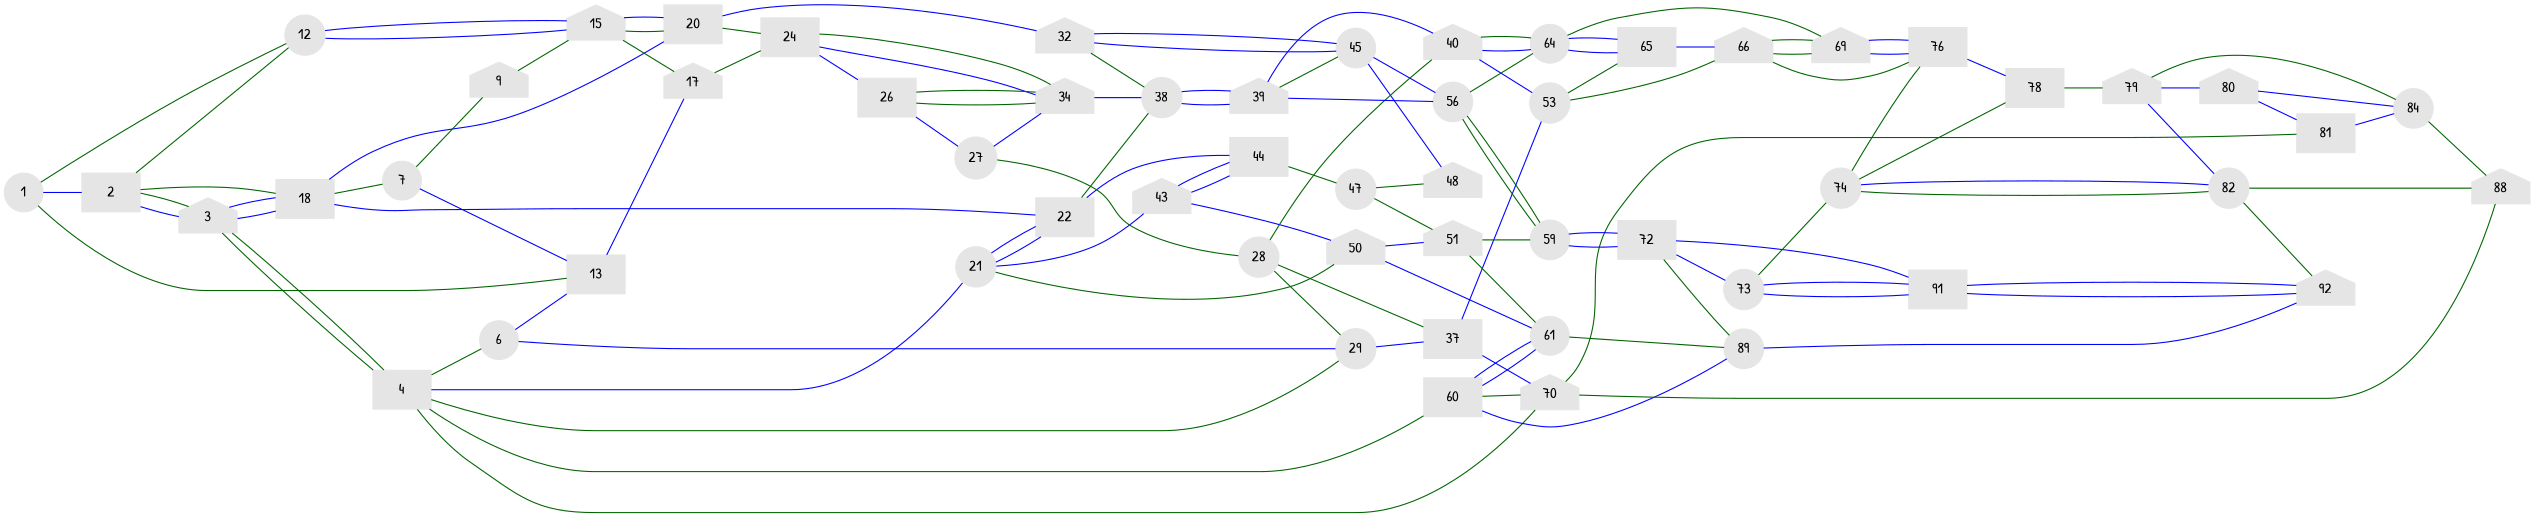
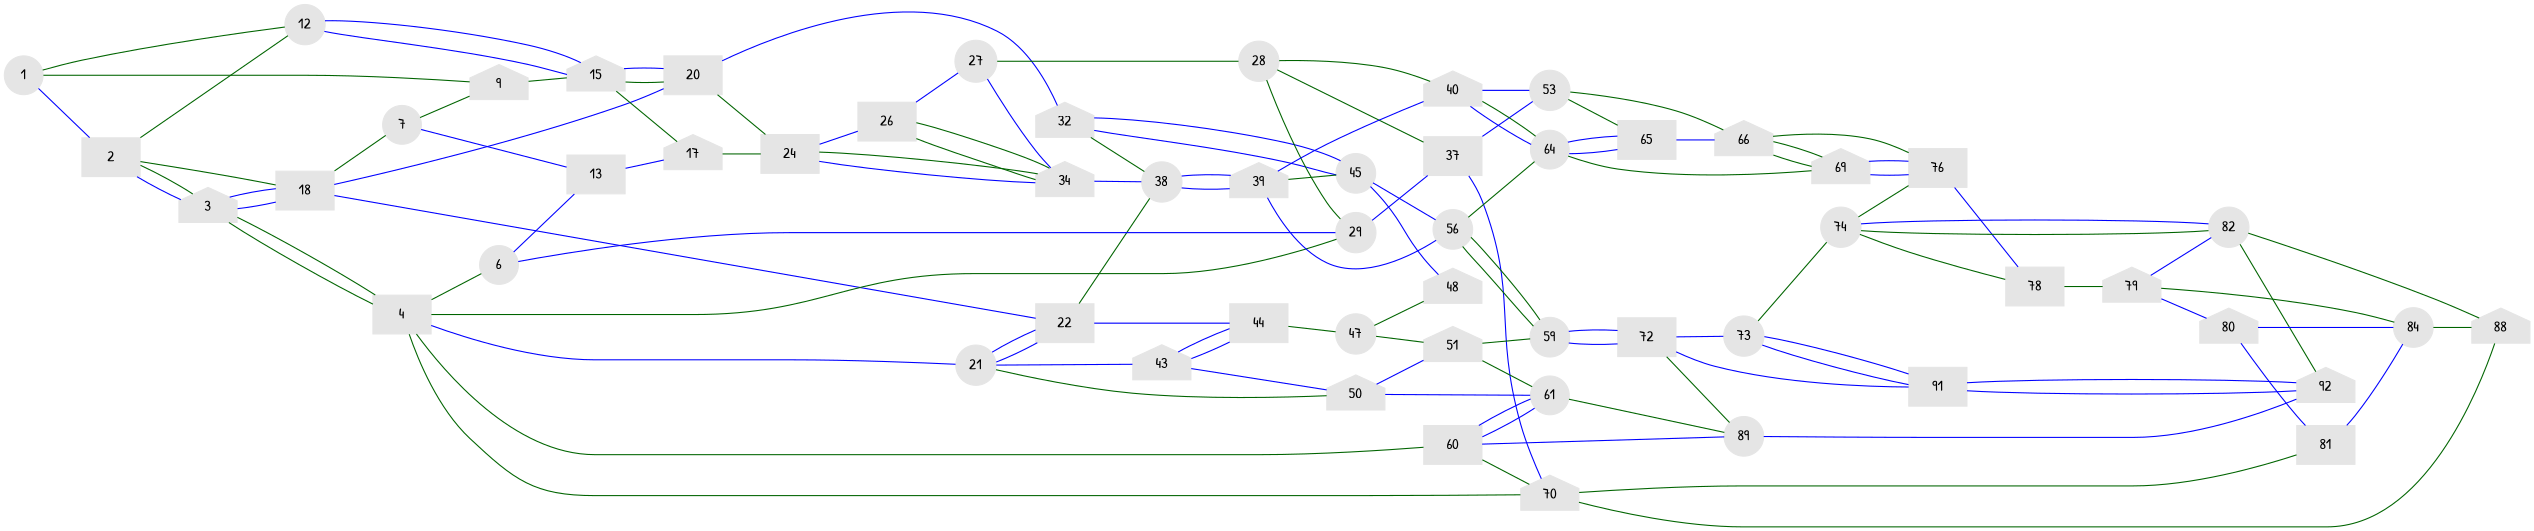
edge "1" -- "13": now "1" -- "9"
